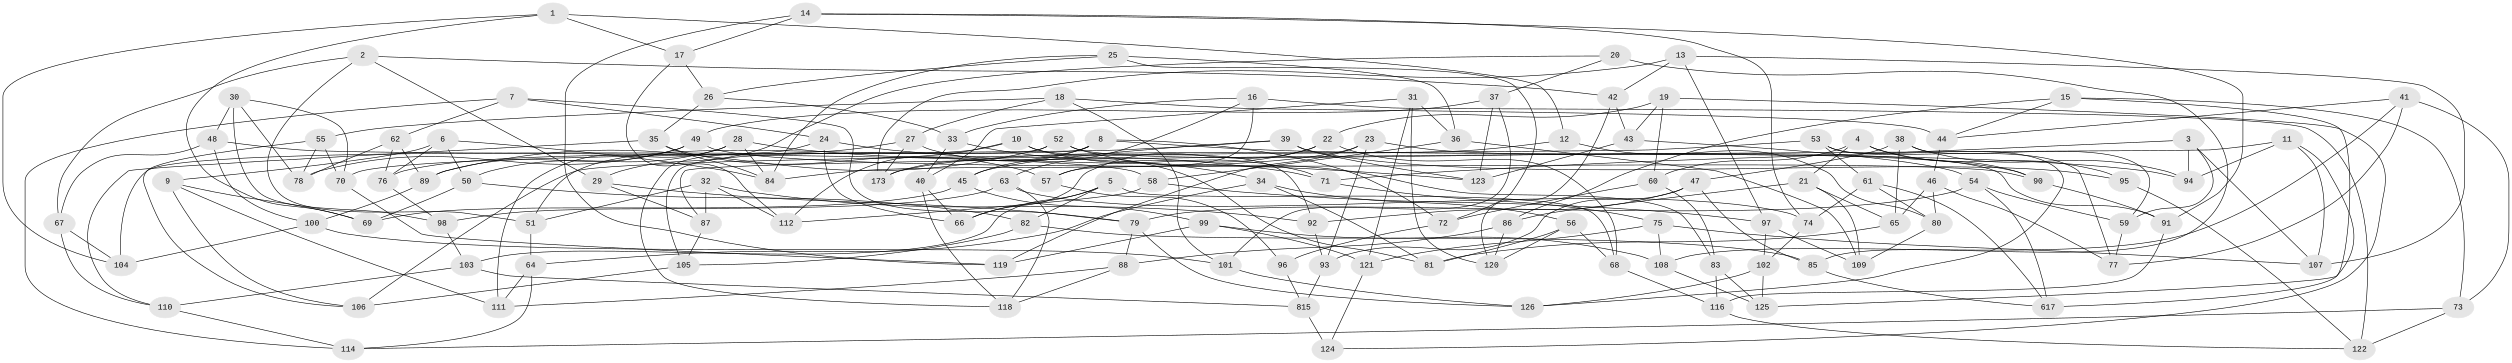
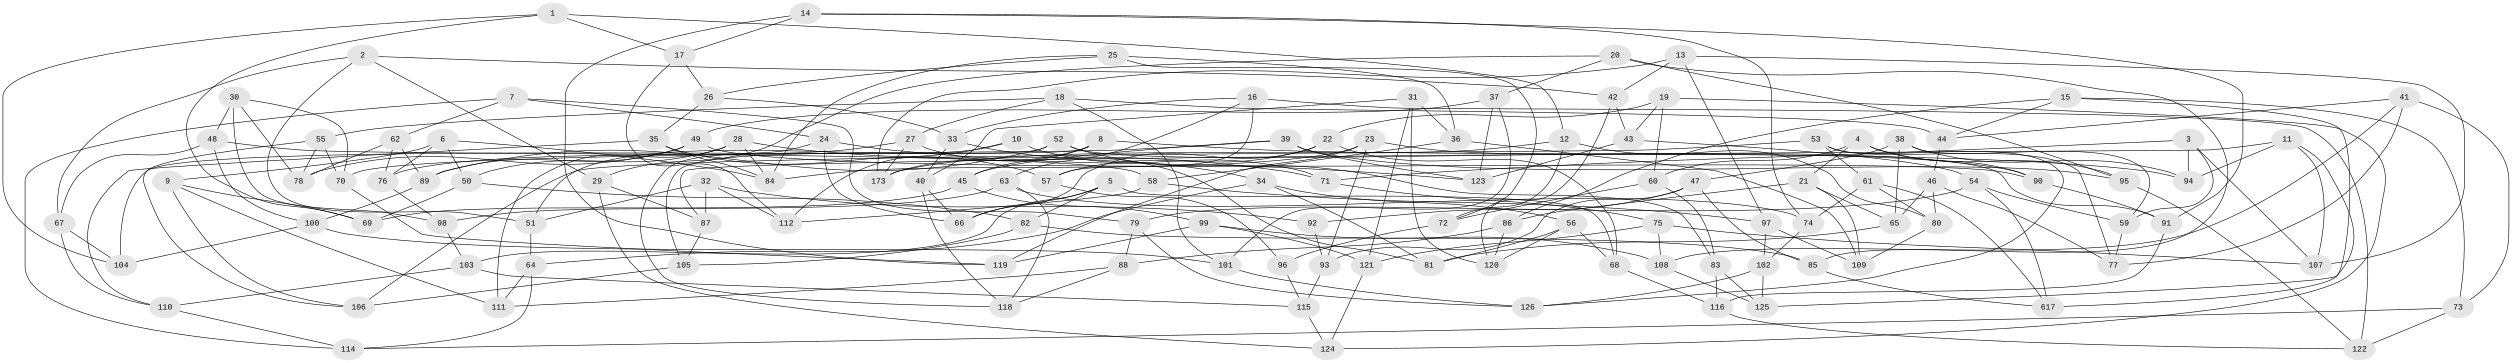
edge "20" -- "95": added
edge "10" -- "92": removed
edge "8" -- "72": now "12" -- "72"
edge "29" -- "79": now "29" -- "124"
node "815": label "815" -> "115"
